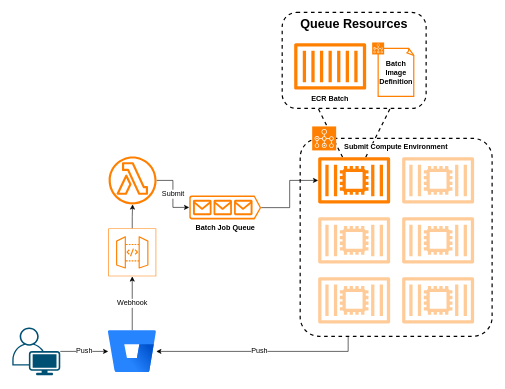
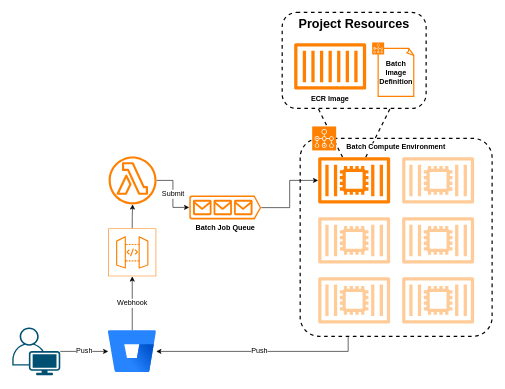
node "Queue Resources": label "Queue Resources" -> "Project Resources"
node "ECR Batch": label "ECR Batch" -> "ECR Image"
node "Submit Compute Environment": label "Submit Compute Environment" -> "Batch Compute Environment"
